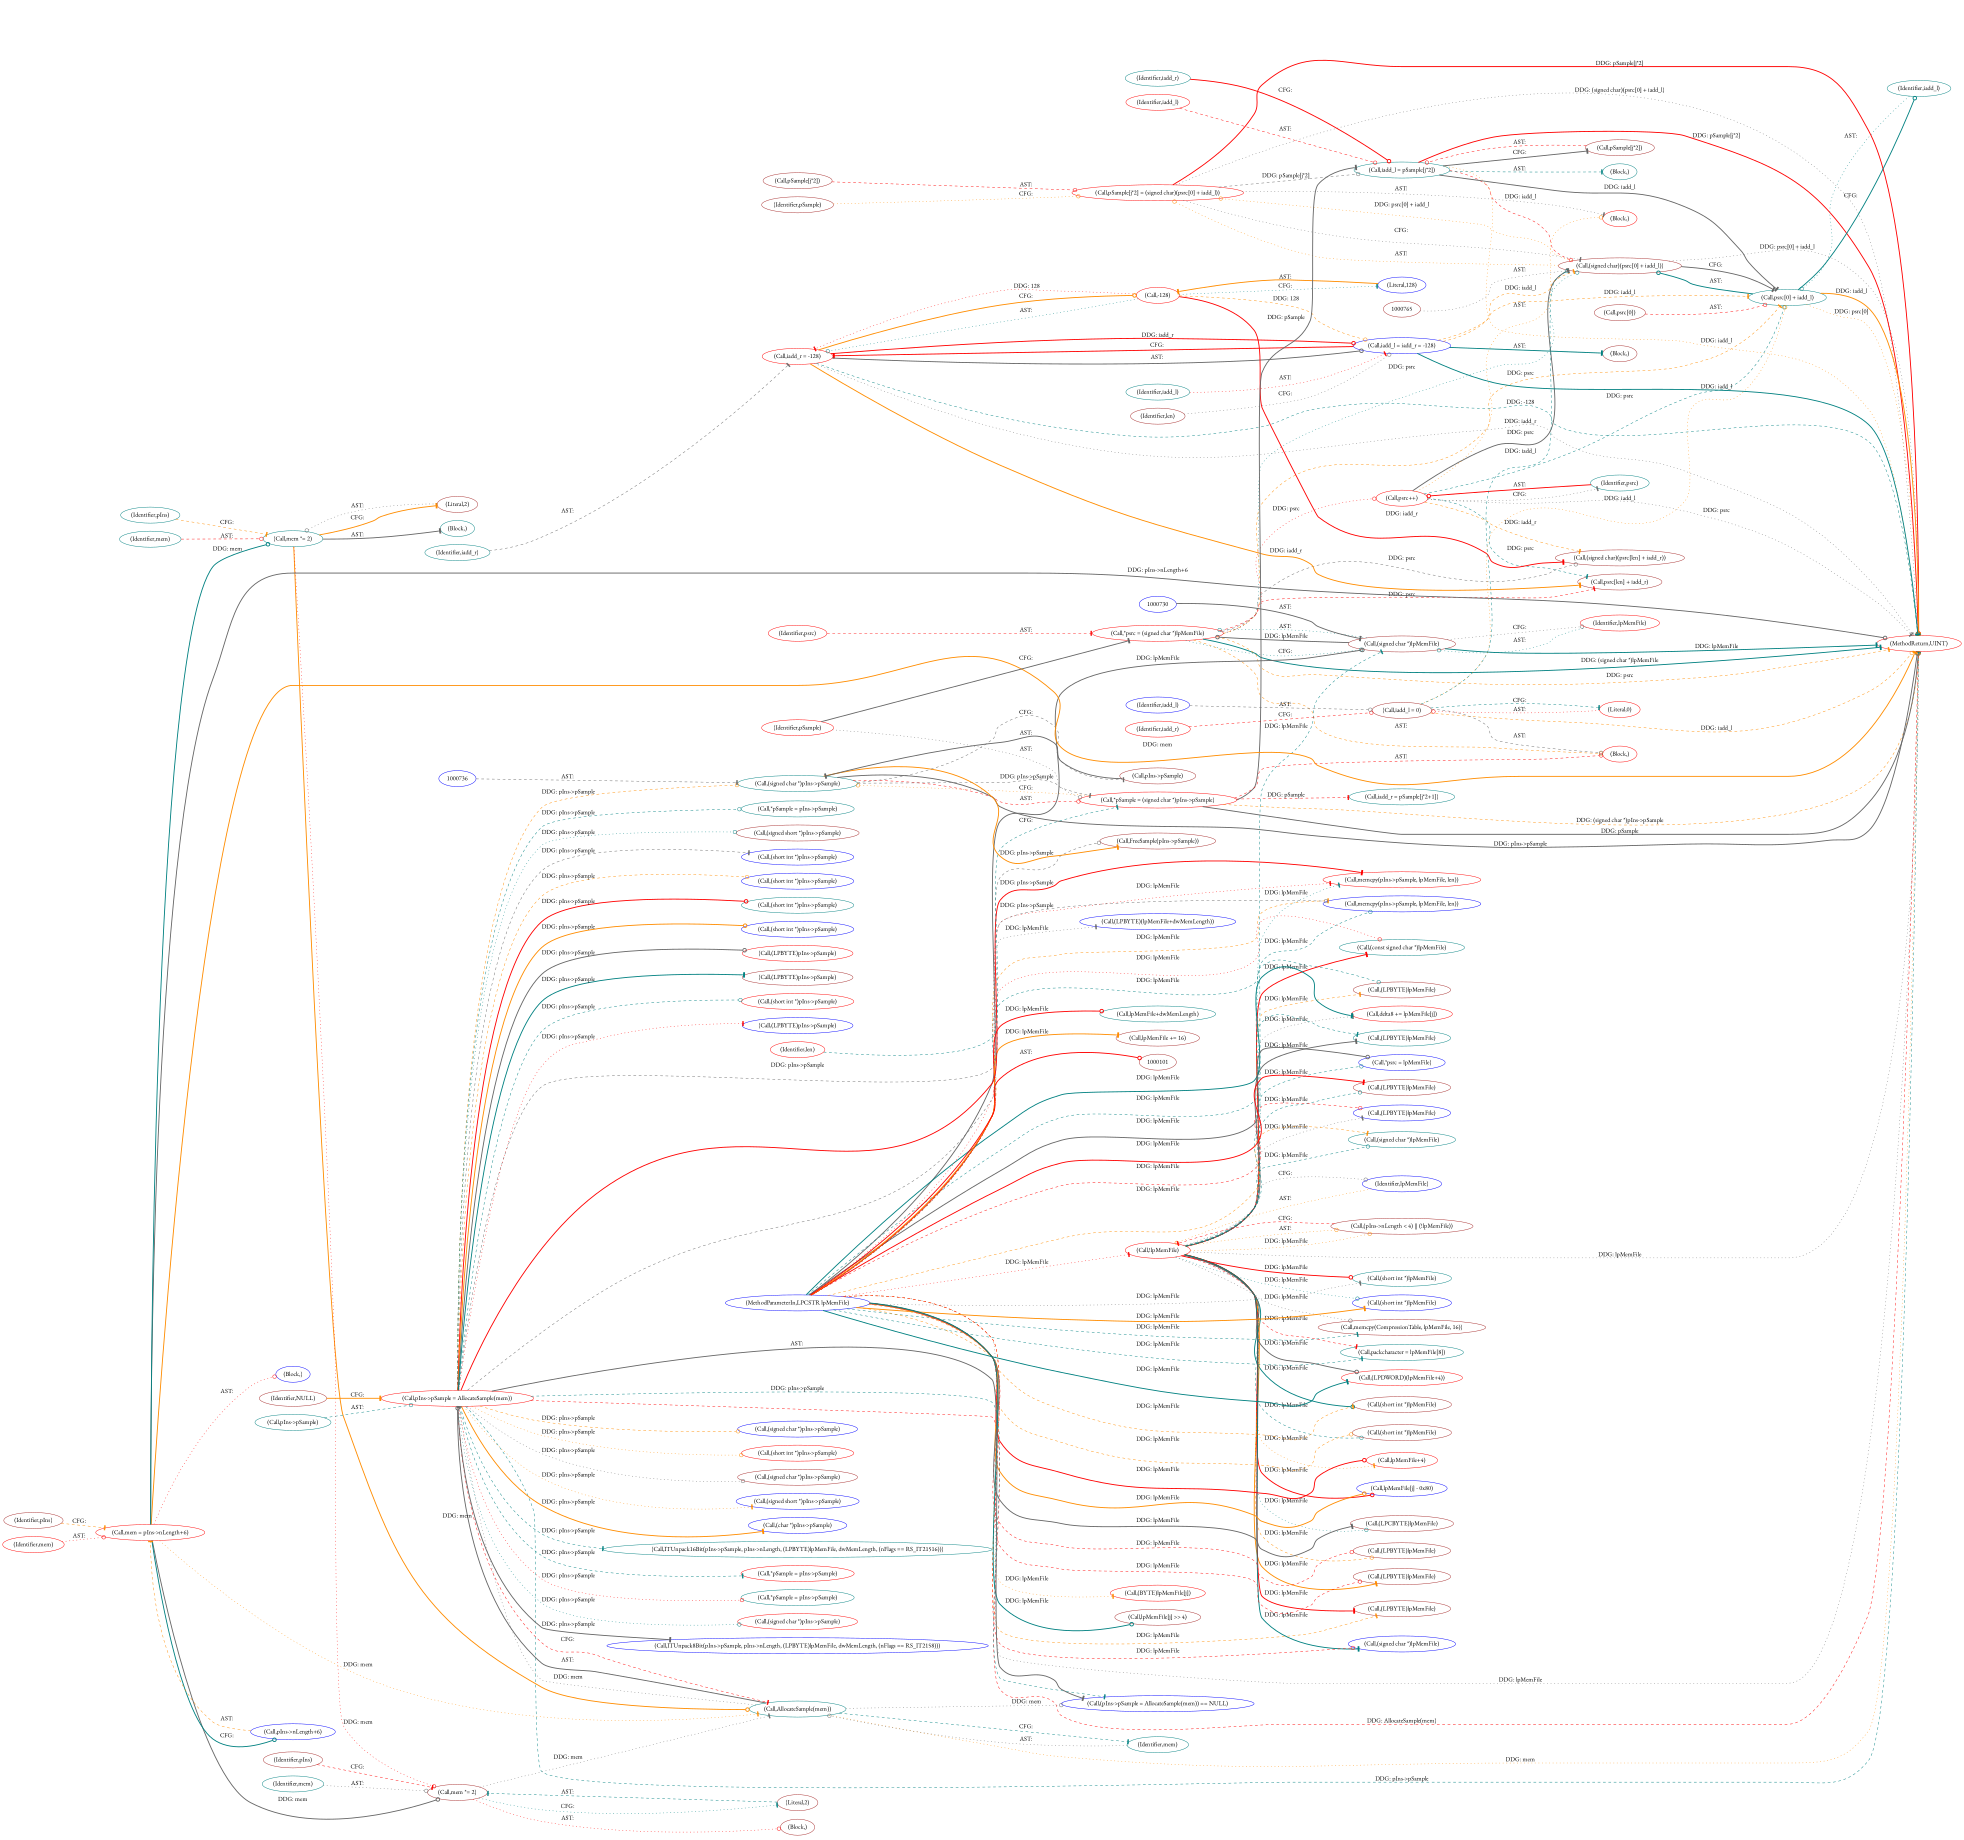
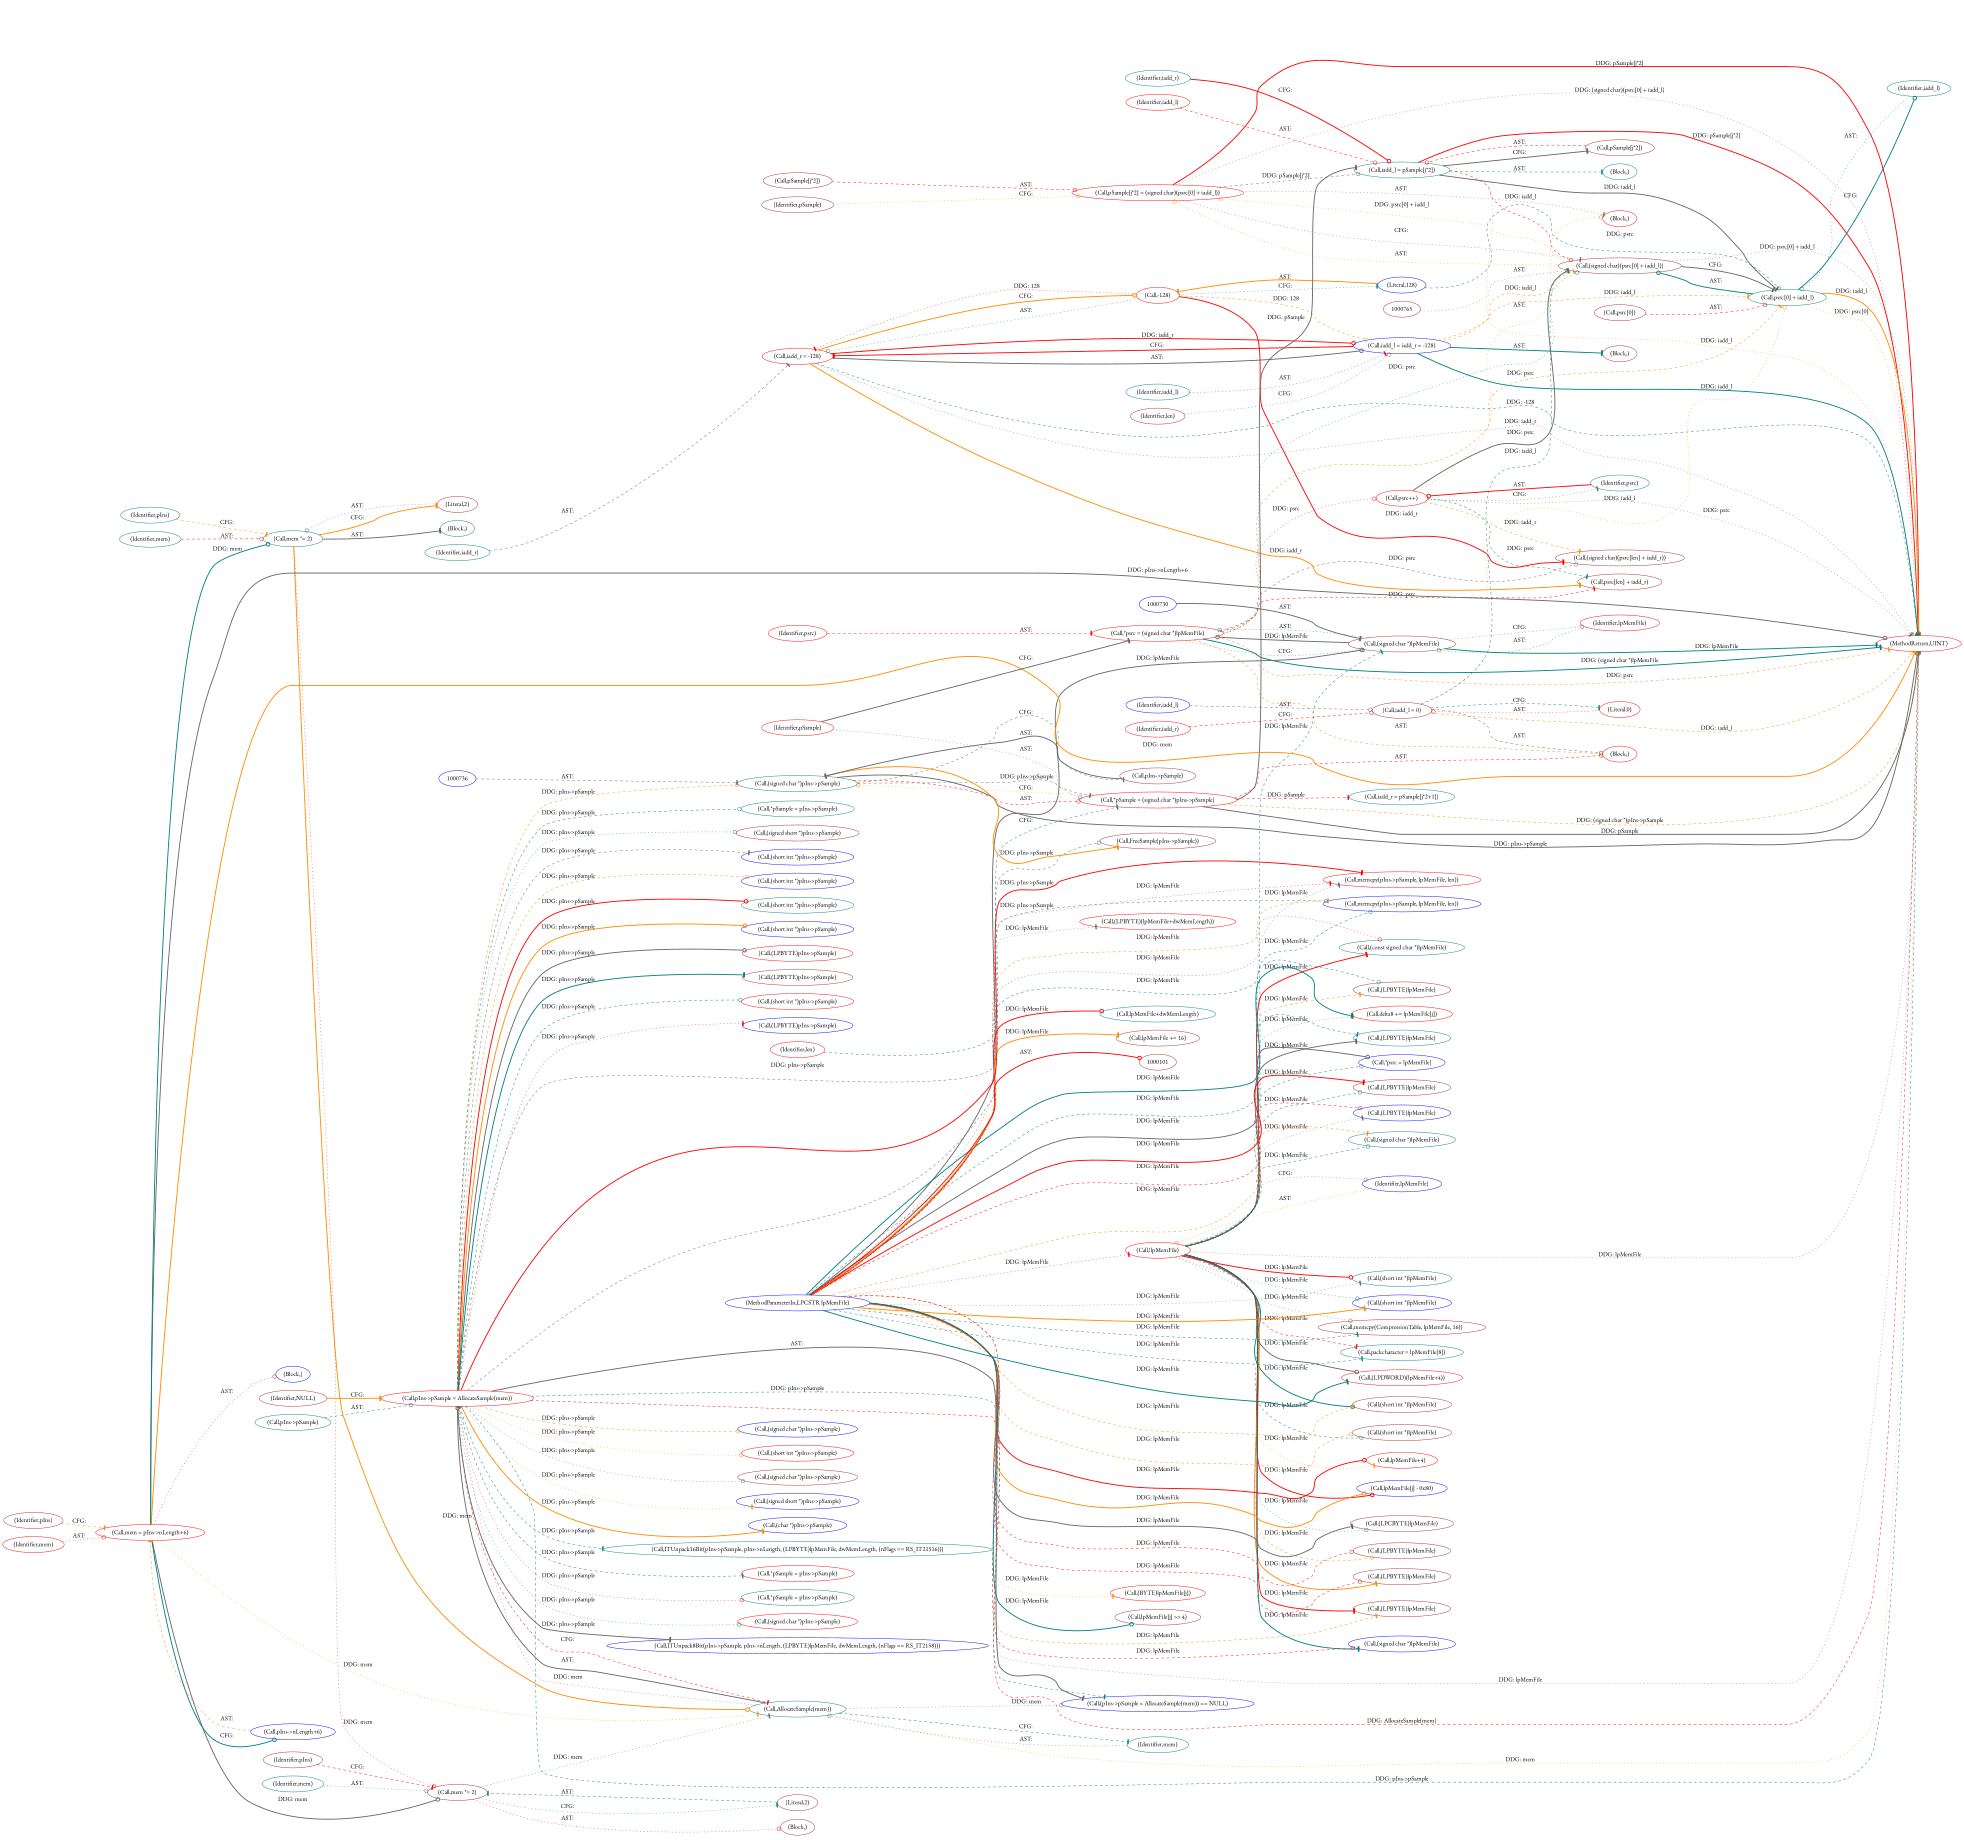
edge "(Call,psrc++)" -> "(Call,psrc[0] + iadd_l)": now "(Literal,128)" -> "(Call,psrc[0] + iadd_l)"
node "(Call,(LPBYTE)(lpMemFile+dwMemLength))": color blue -> red
node "(Call,(pIns->nLength < 4) || (!lpMemFile))": removed
